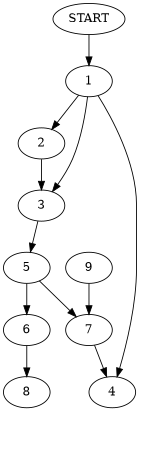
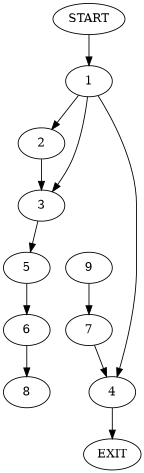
edge "5" -> "7": removed
node "EXIT": added
